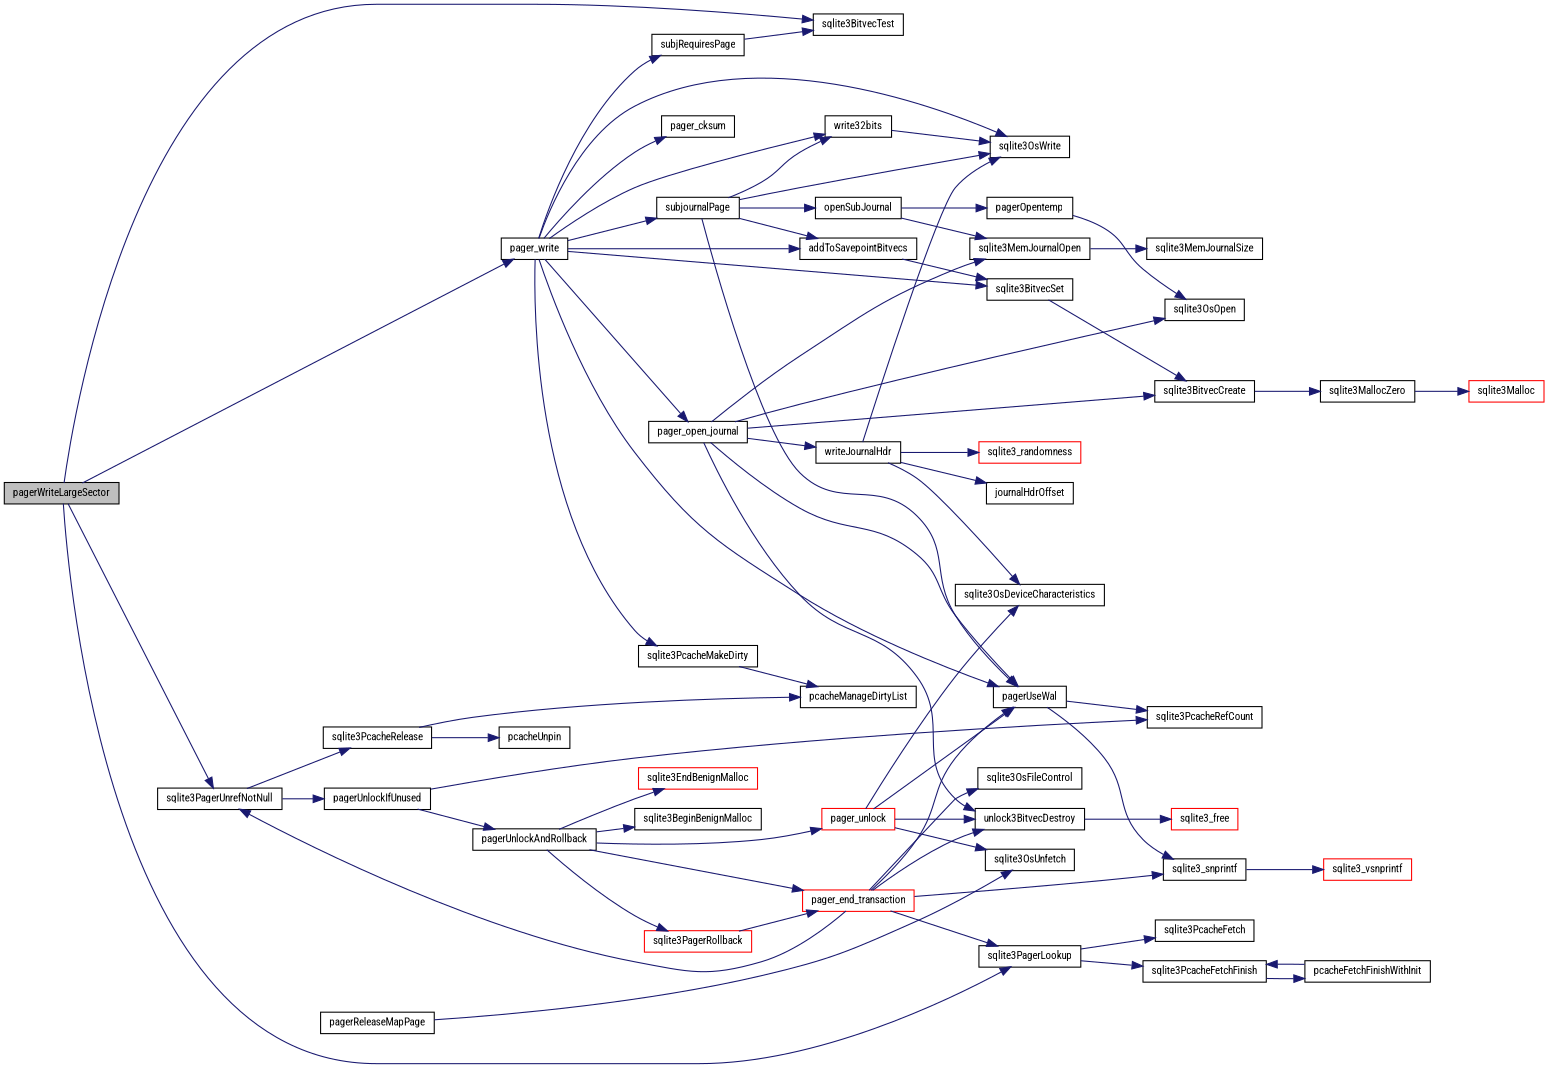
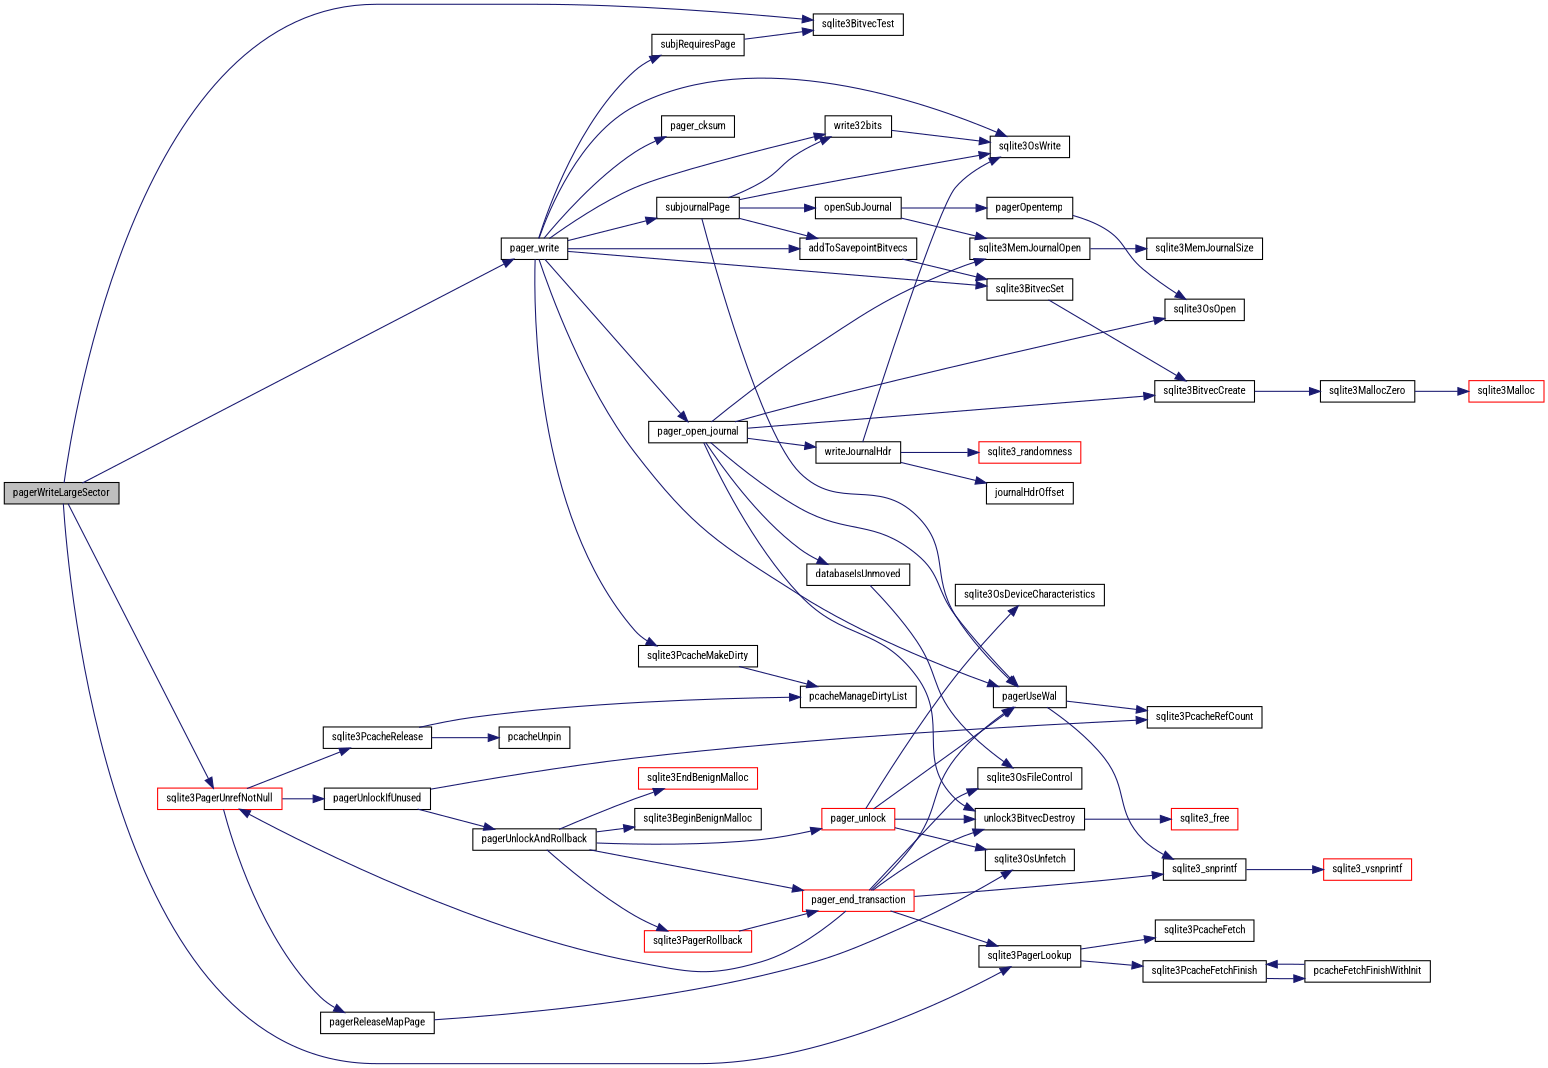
edge "writeJournalHdr" -> "sqlite3OsDeviceCharacteristics": removed
node "databaseIsUnmoved": added
node "sqlite3PagerUnrefNotNull": color black -> red
edge "sqlite3PagerUnrefNotNull" -> "pagerReleaseMapPage": added
